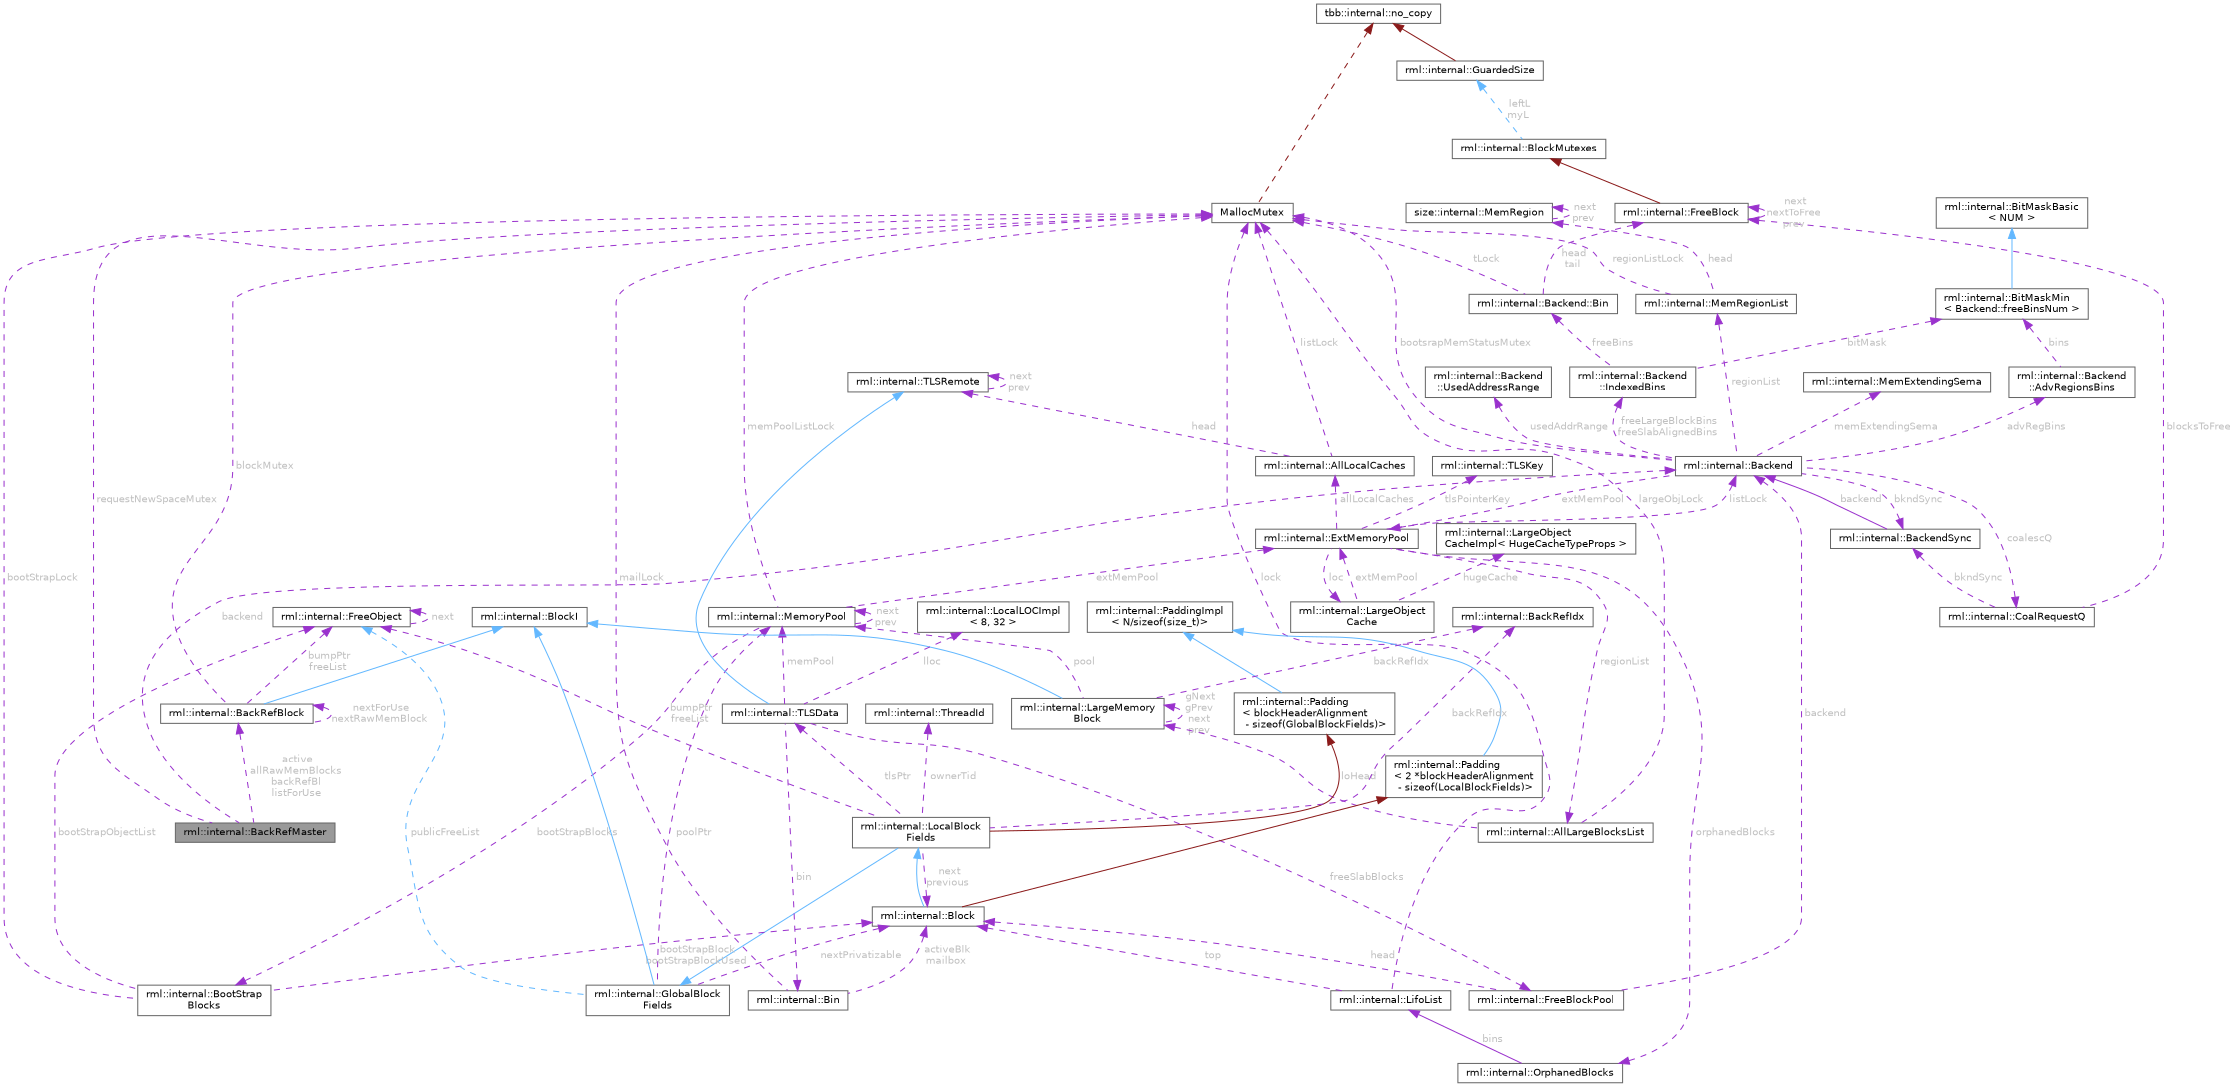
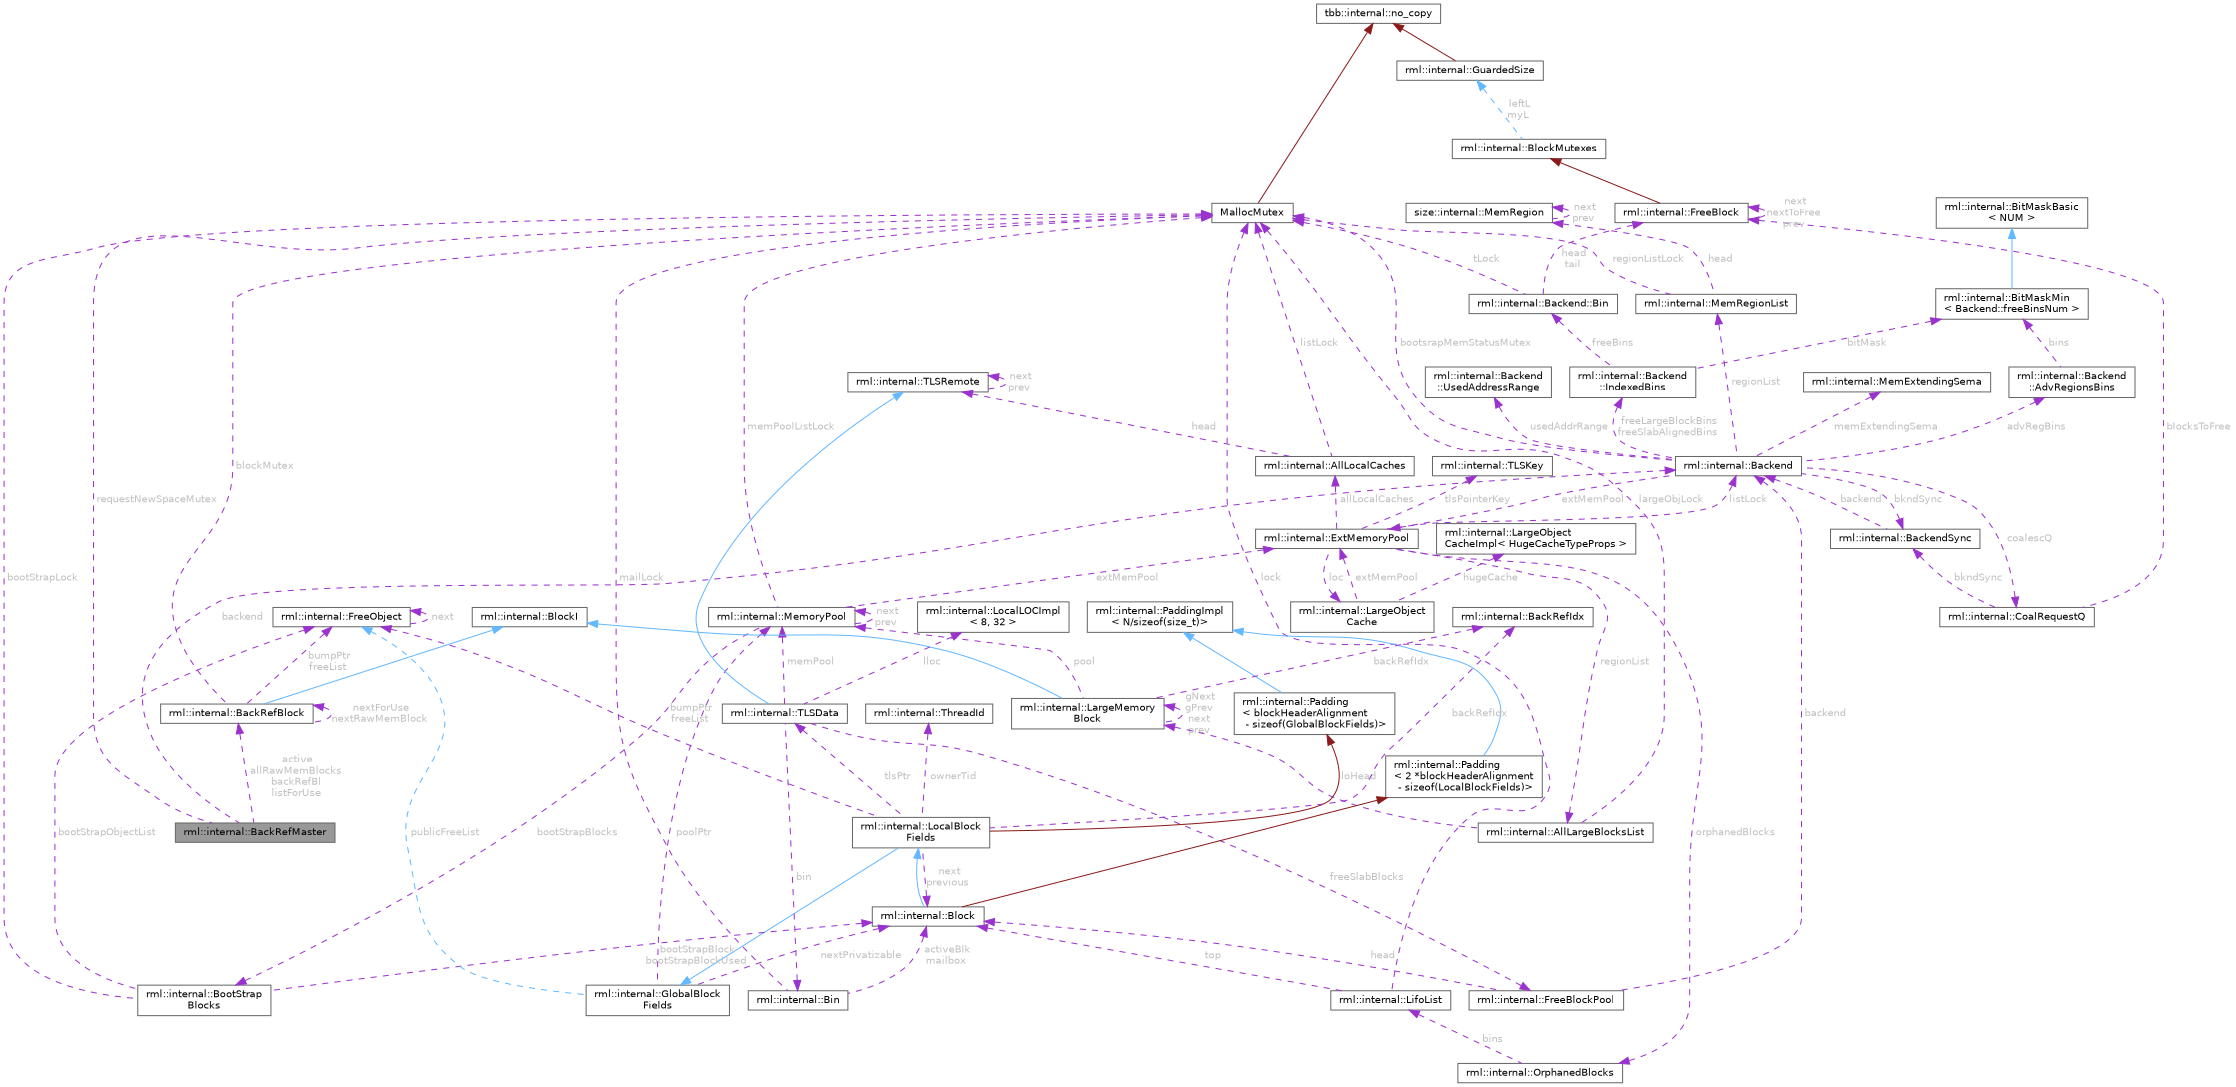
edge "MallocMutex" -> "tbb::internal::no_copy": style dashed -> solid
edge "rml::internal::BackendSync" -> "rml::internal::Backend": style solid -> dashed
edge "rml::internal::GlobalBlock Fields" -> "rml::internal::BlockI": removed
edge "rml::internal::OrphanedBlocks" -> "rml::internal::LifoList": style solid -> dashed
